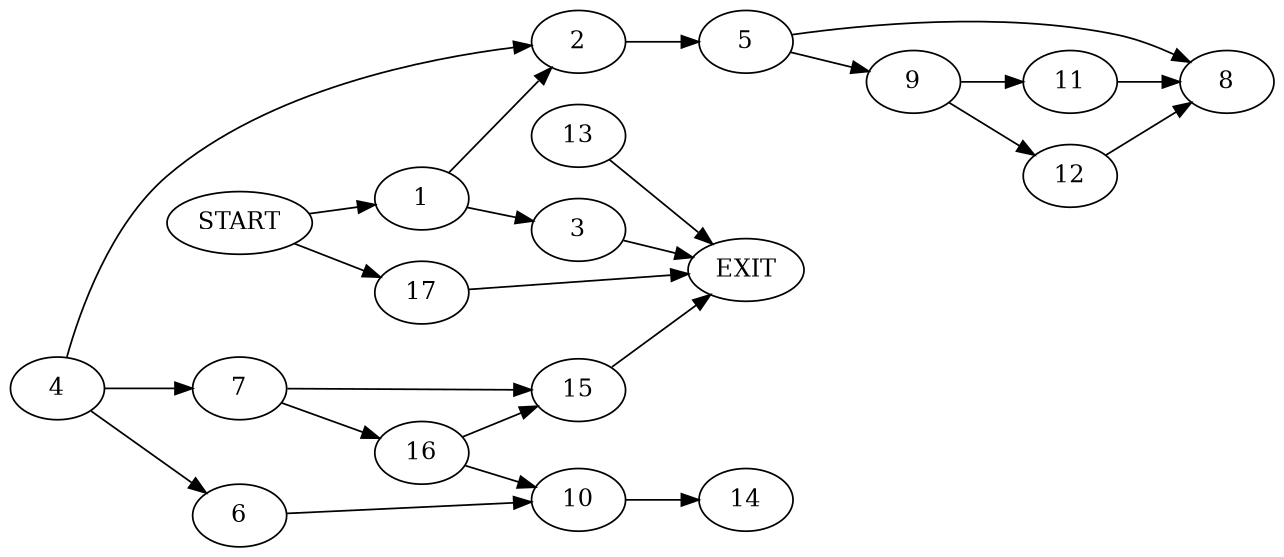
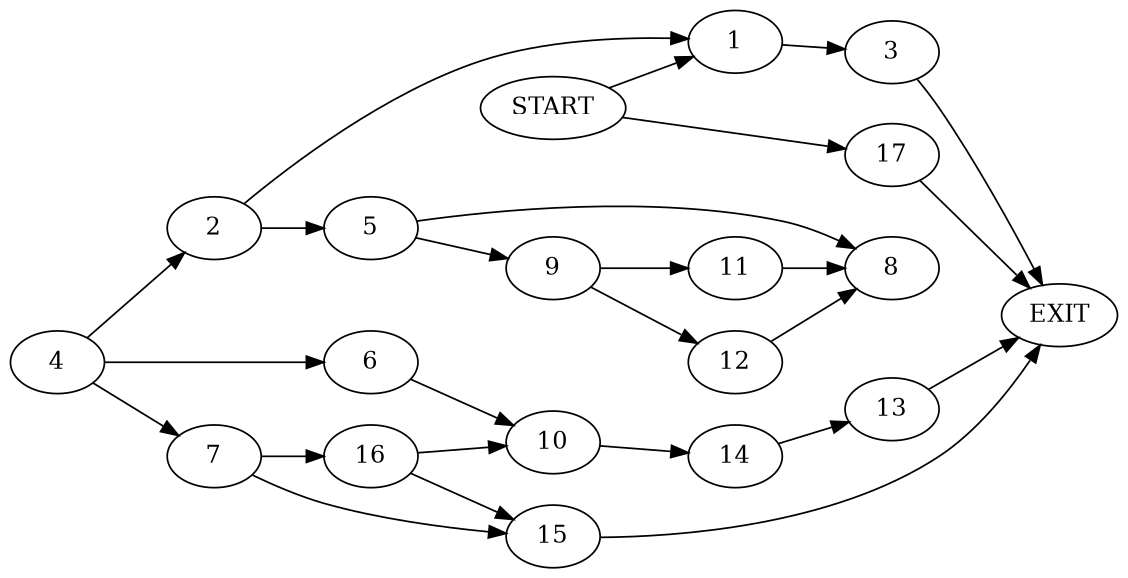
edge "1" -> "2": reversed
edge "14" -> "13": added
